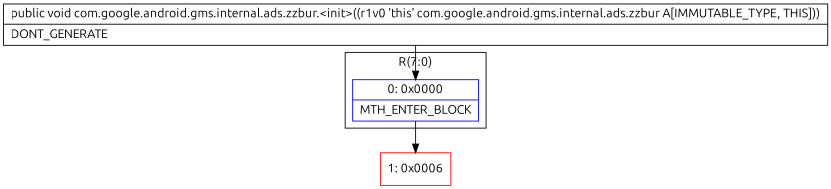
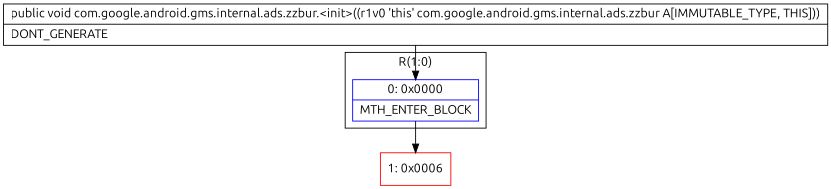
cluster "R(7:0)": label "R(7:0)" -> "R(1:0)"
